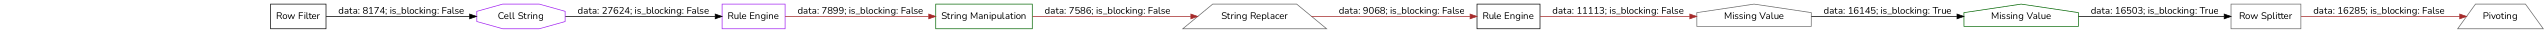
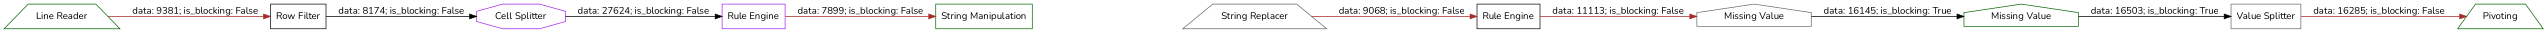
node "Line Reader": added
node "Cell String": label "Cell String" -> "Cell Splitter"
edge "String Manipulation" -> "String Replacer": removed, label "data: 7586; is_blocking: False"
node "Row Splitter": label "Row Splitter" -> "Value Splitter"
node "Pivoting": color gray40 -> darkgreen
